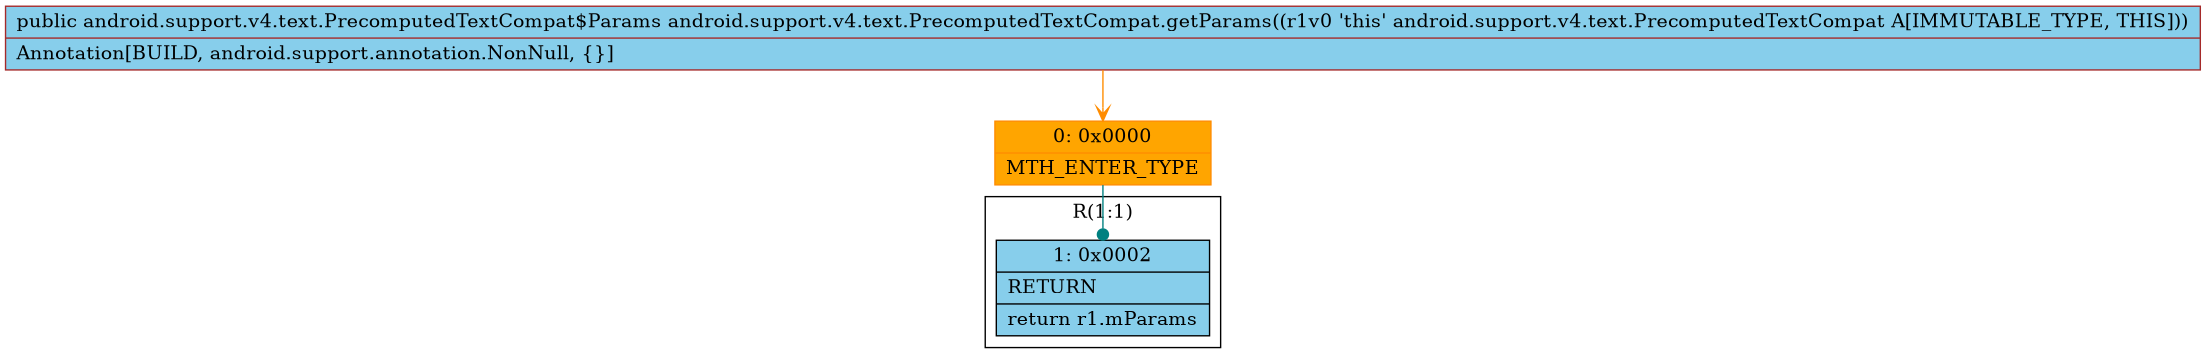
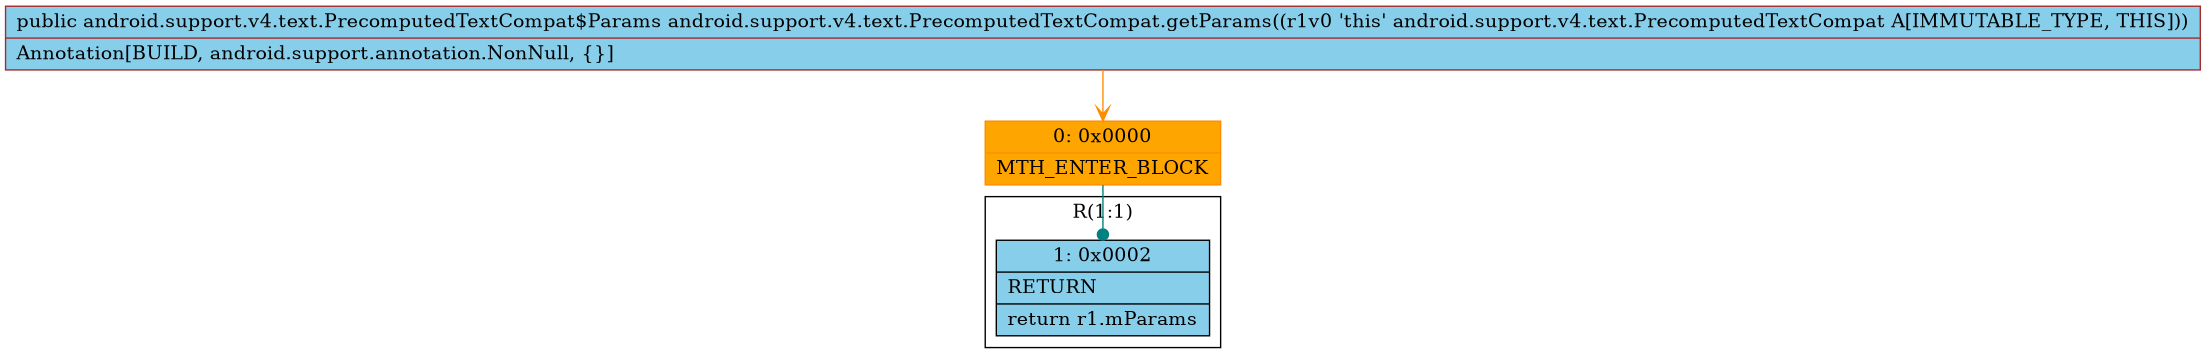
node "0: 0x0000": text "MTH_ENTER_TYPE" -> "MTH_ENTER_BLOCK"
